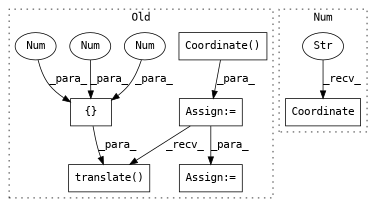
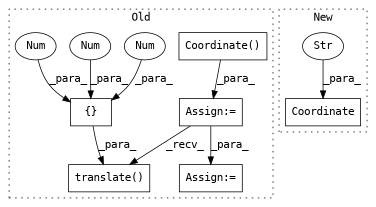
cluster "Num": label "Num" -> "New"
edge "Str" -> "Coordinate": label "_recv_" -> "_para_"
